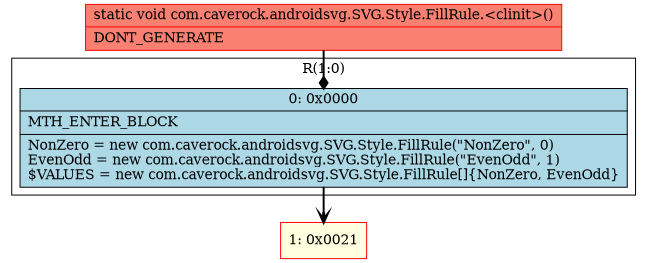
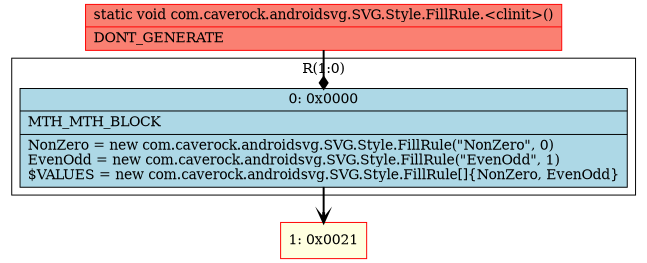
node "0: 0x0000": text "MTH_ENTER_BLOCK" -> "MTH_MTH_BLOCK"
